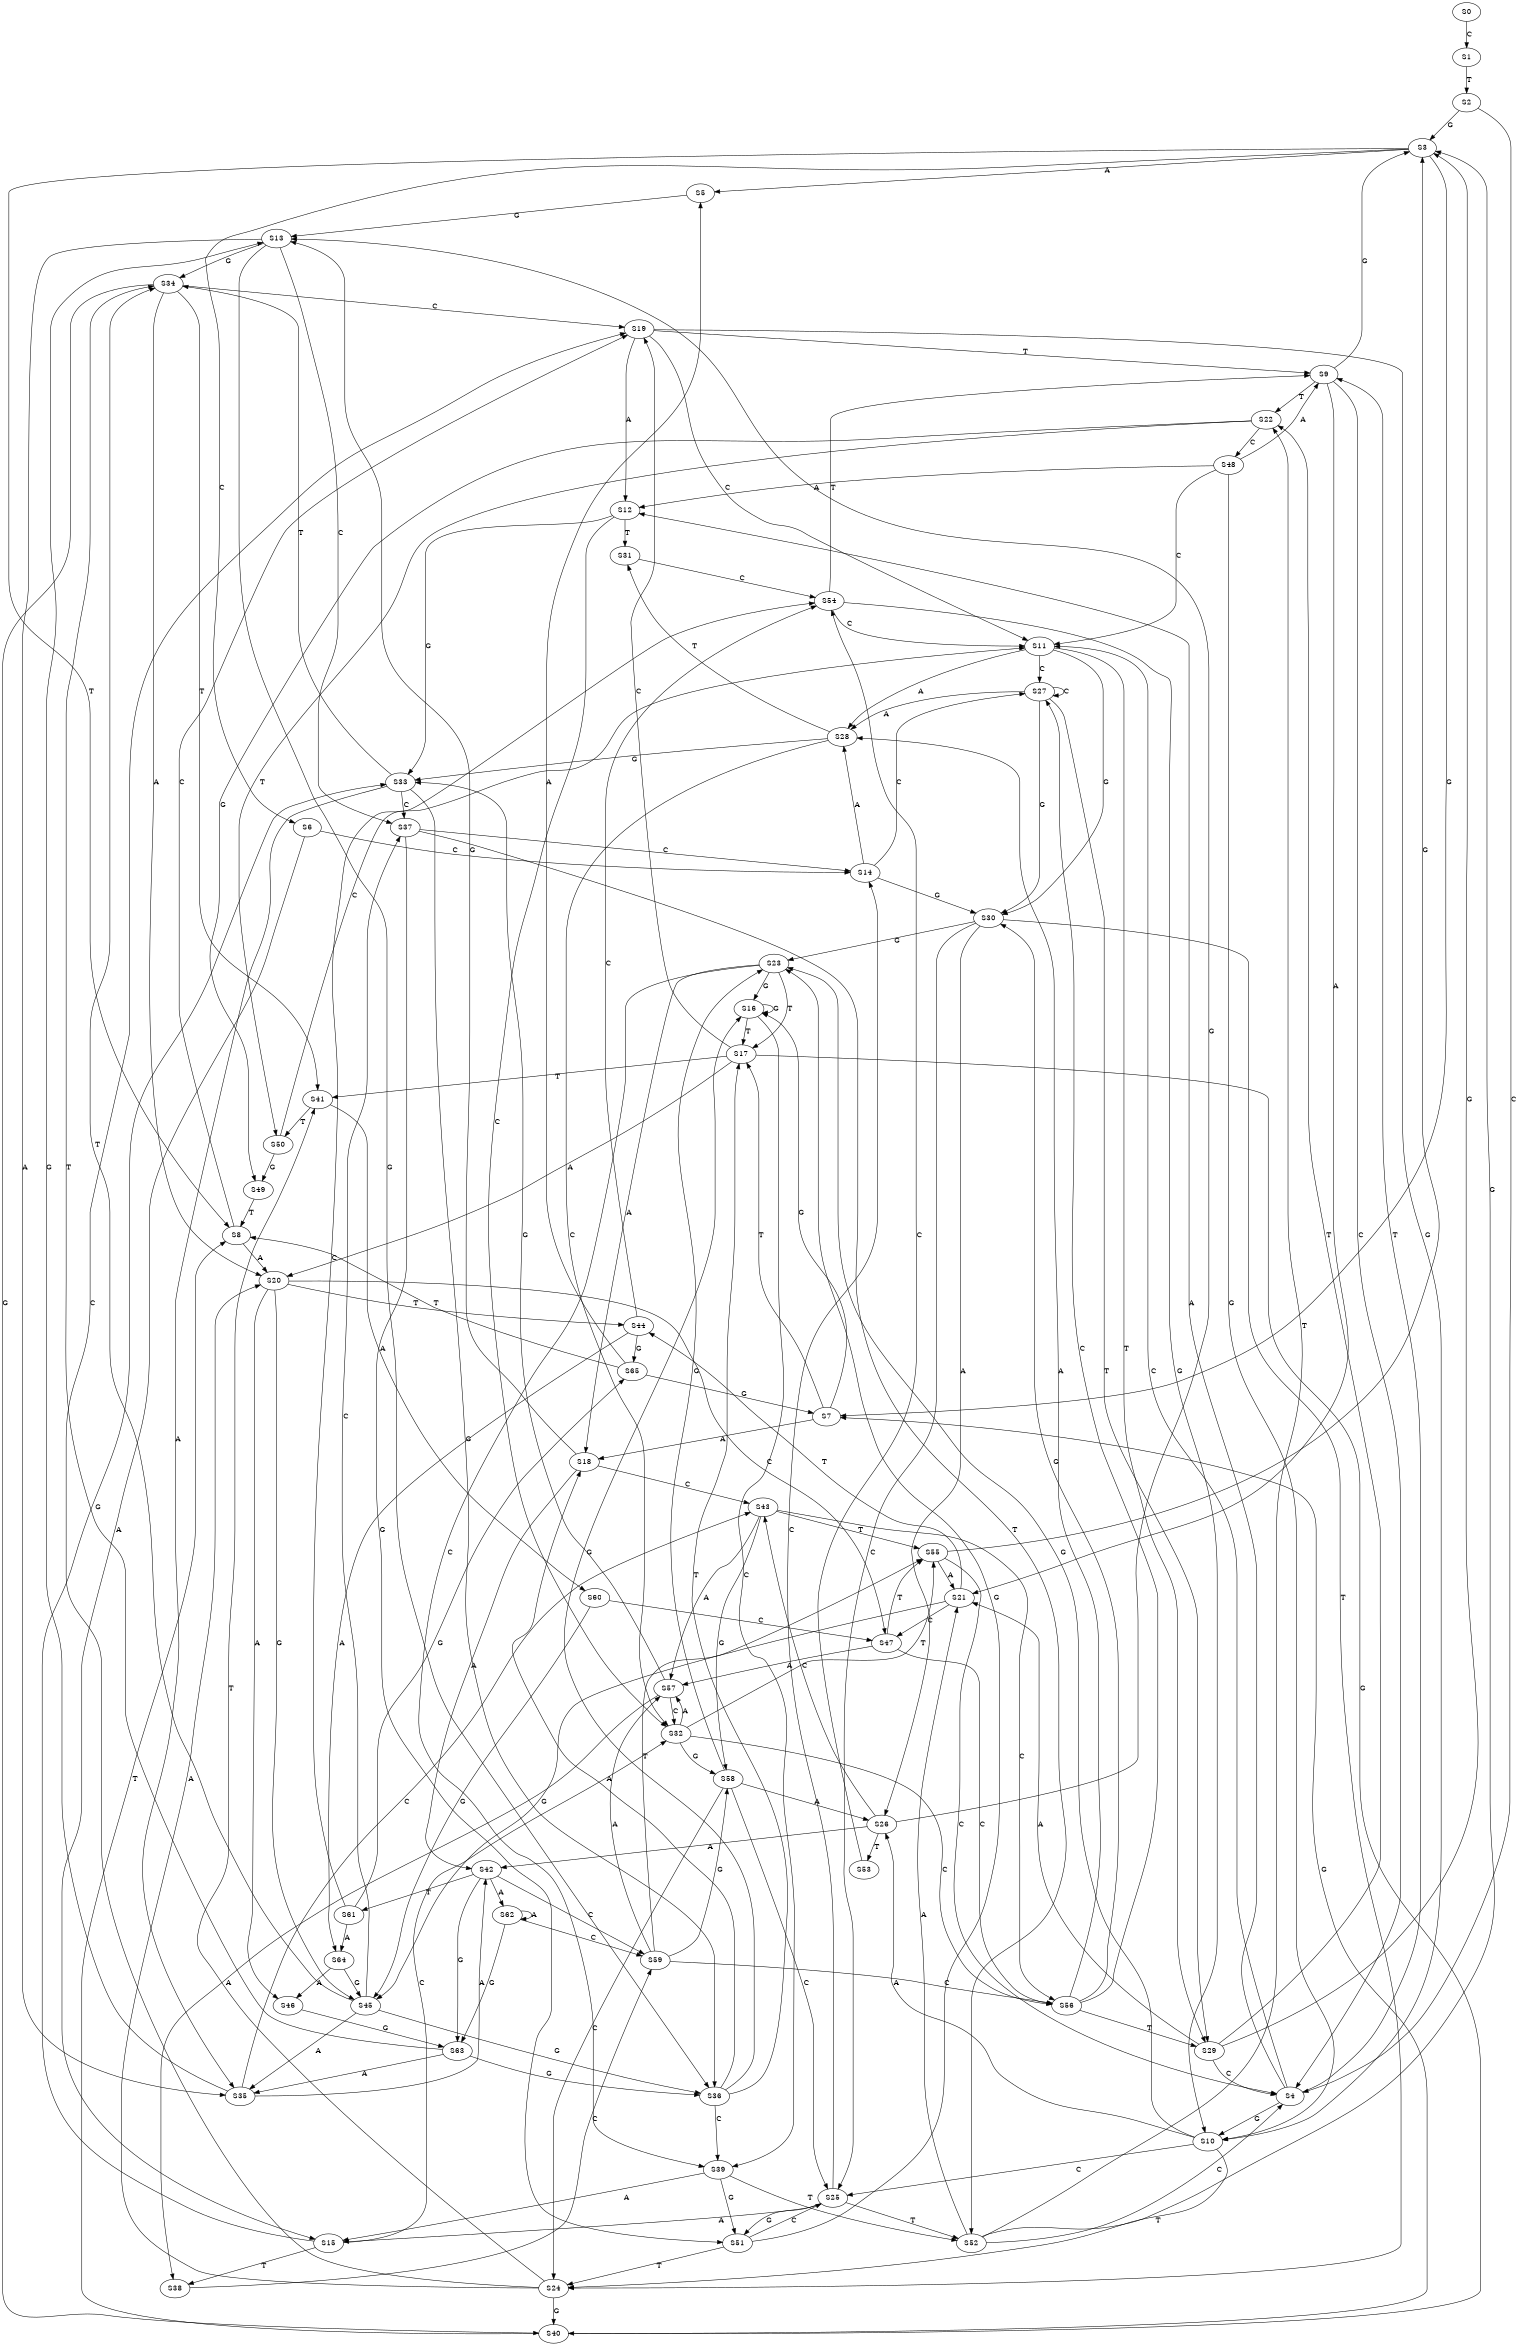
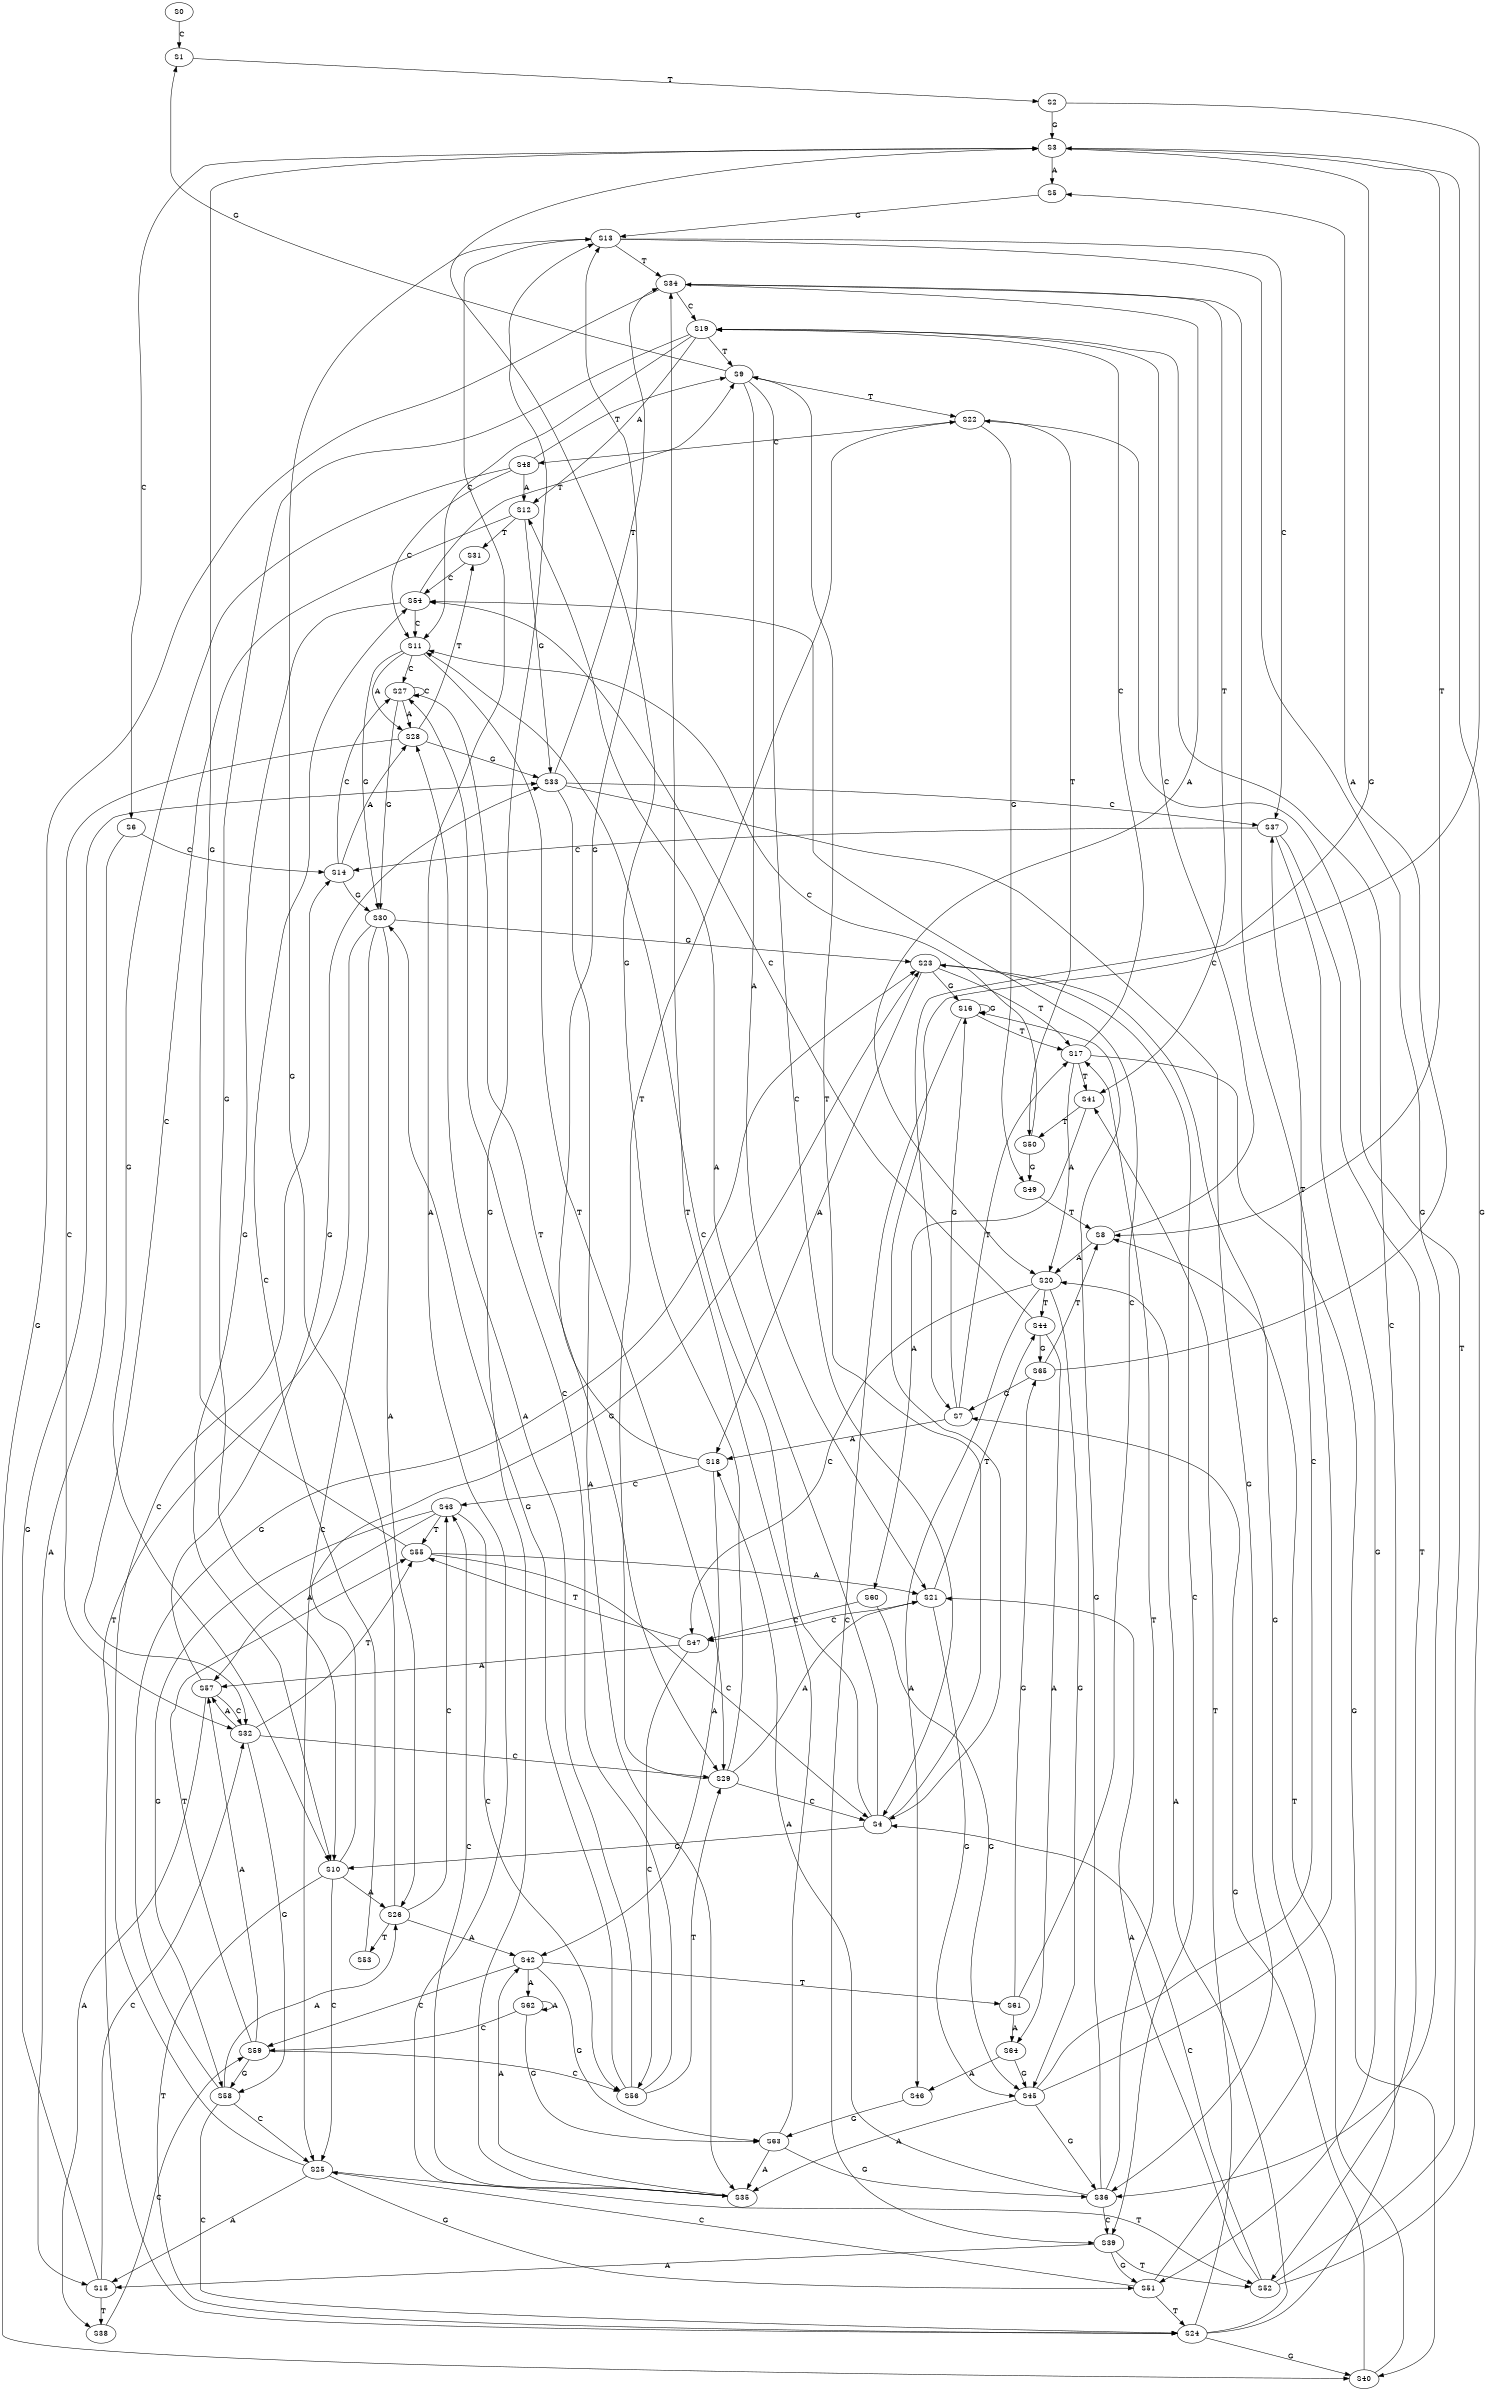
edge "S9" -> "S3": now "S9" -> "S1"
edge "S13" -> "S34": label "G" -> "T"
edge "S48" -> "S9": label "A" -> "T"
edge "S32" -> "S56": now "S32" -> "S29"
